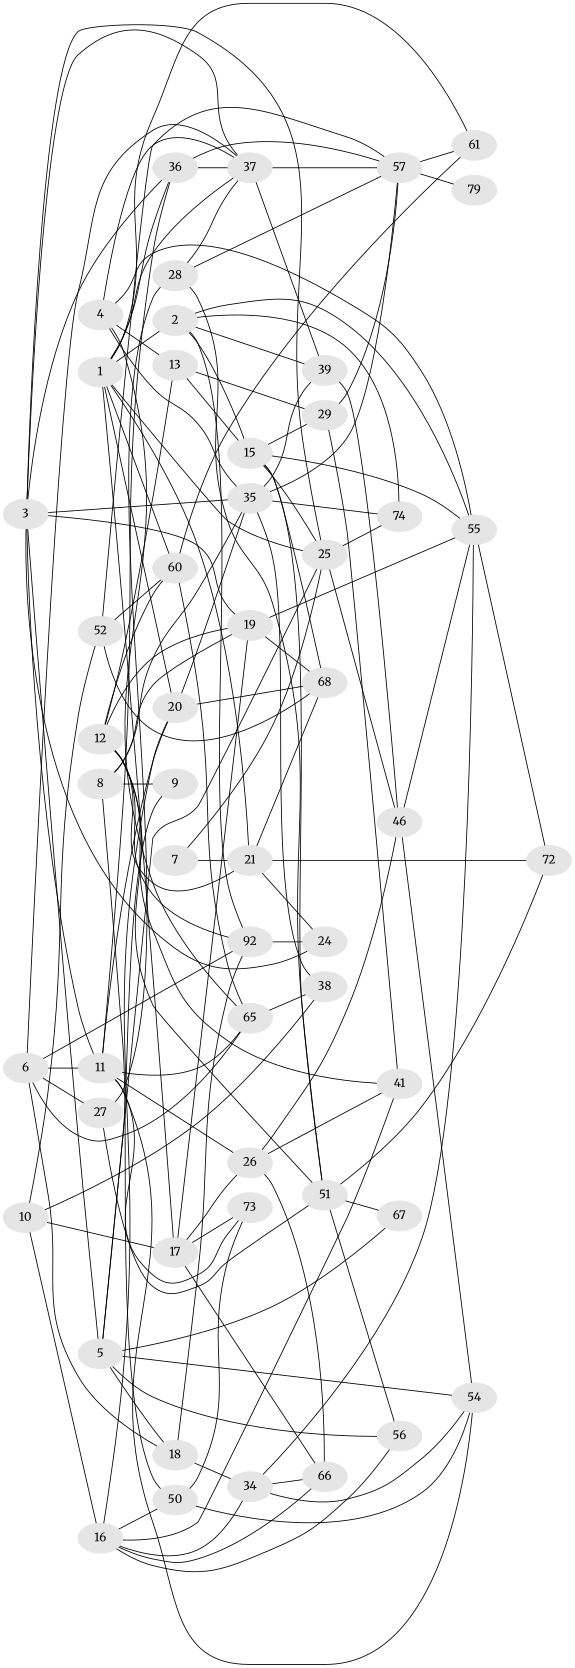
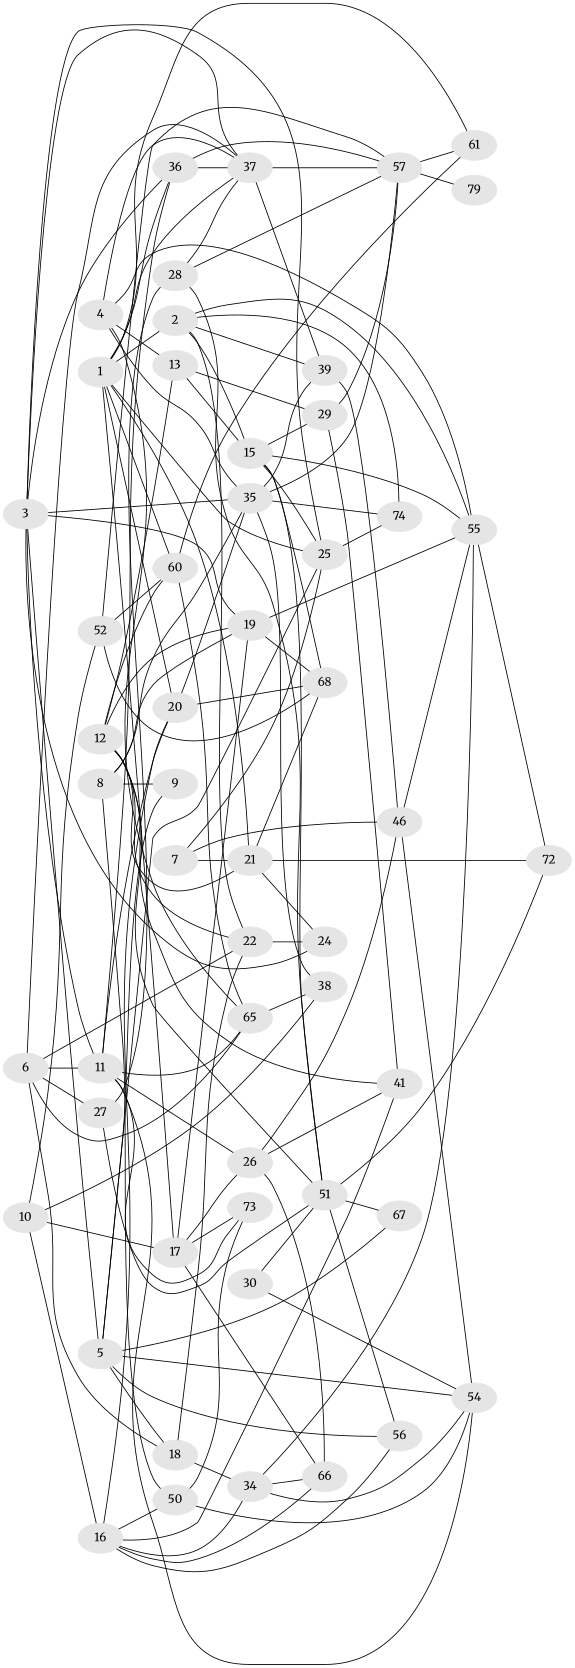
edge "25" -- "46": now "7" -- "46"
node "92": label "92" -> "22"
node "30": added
